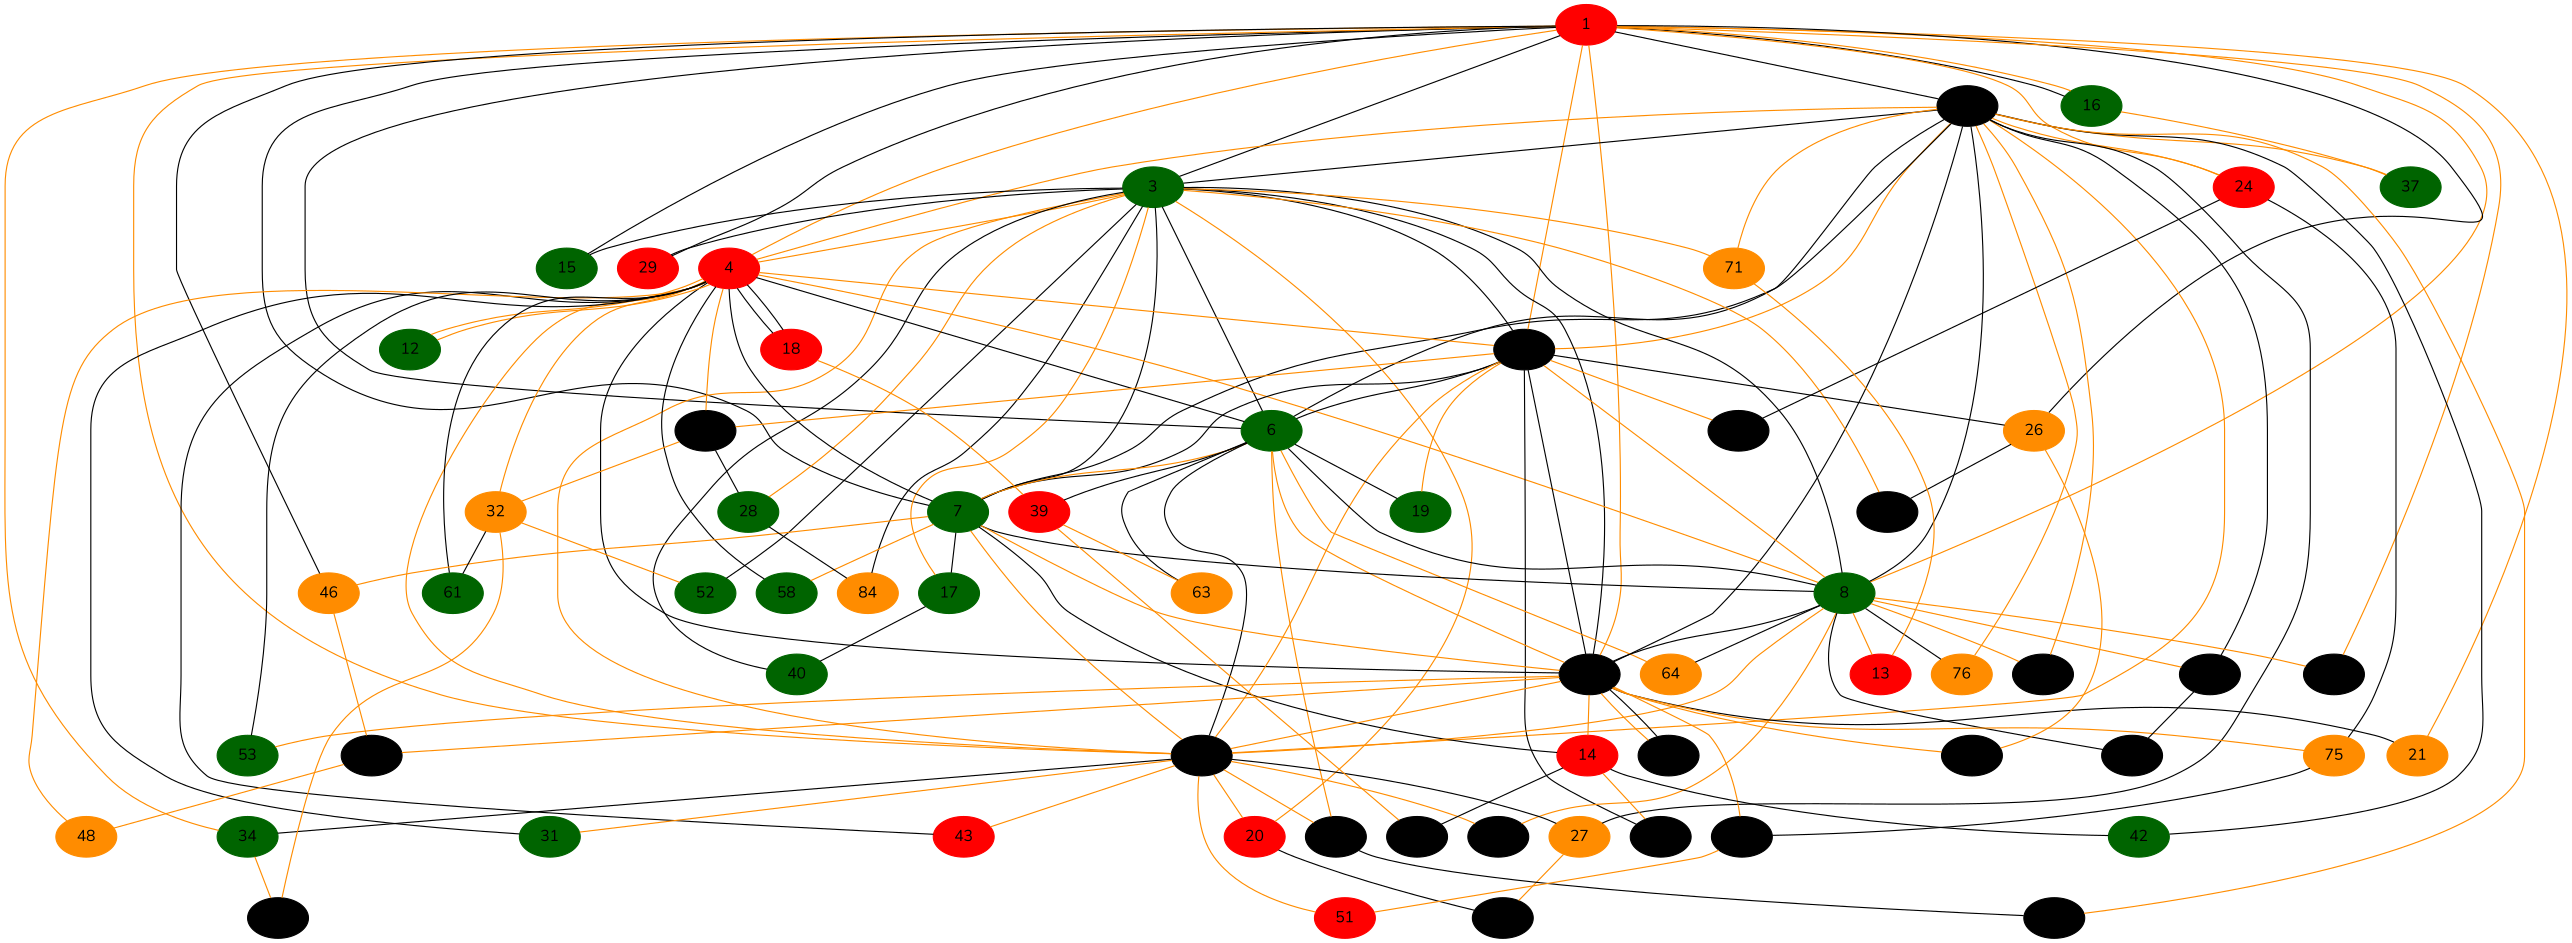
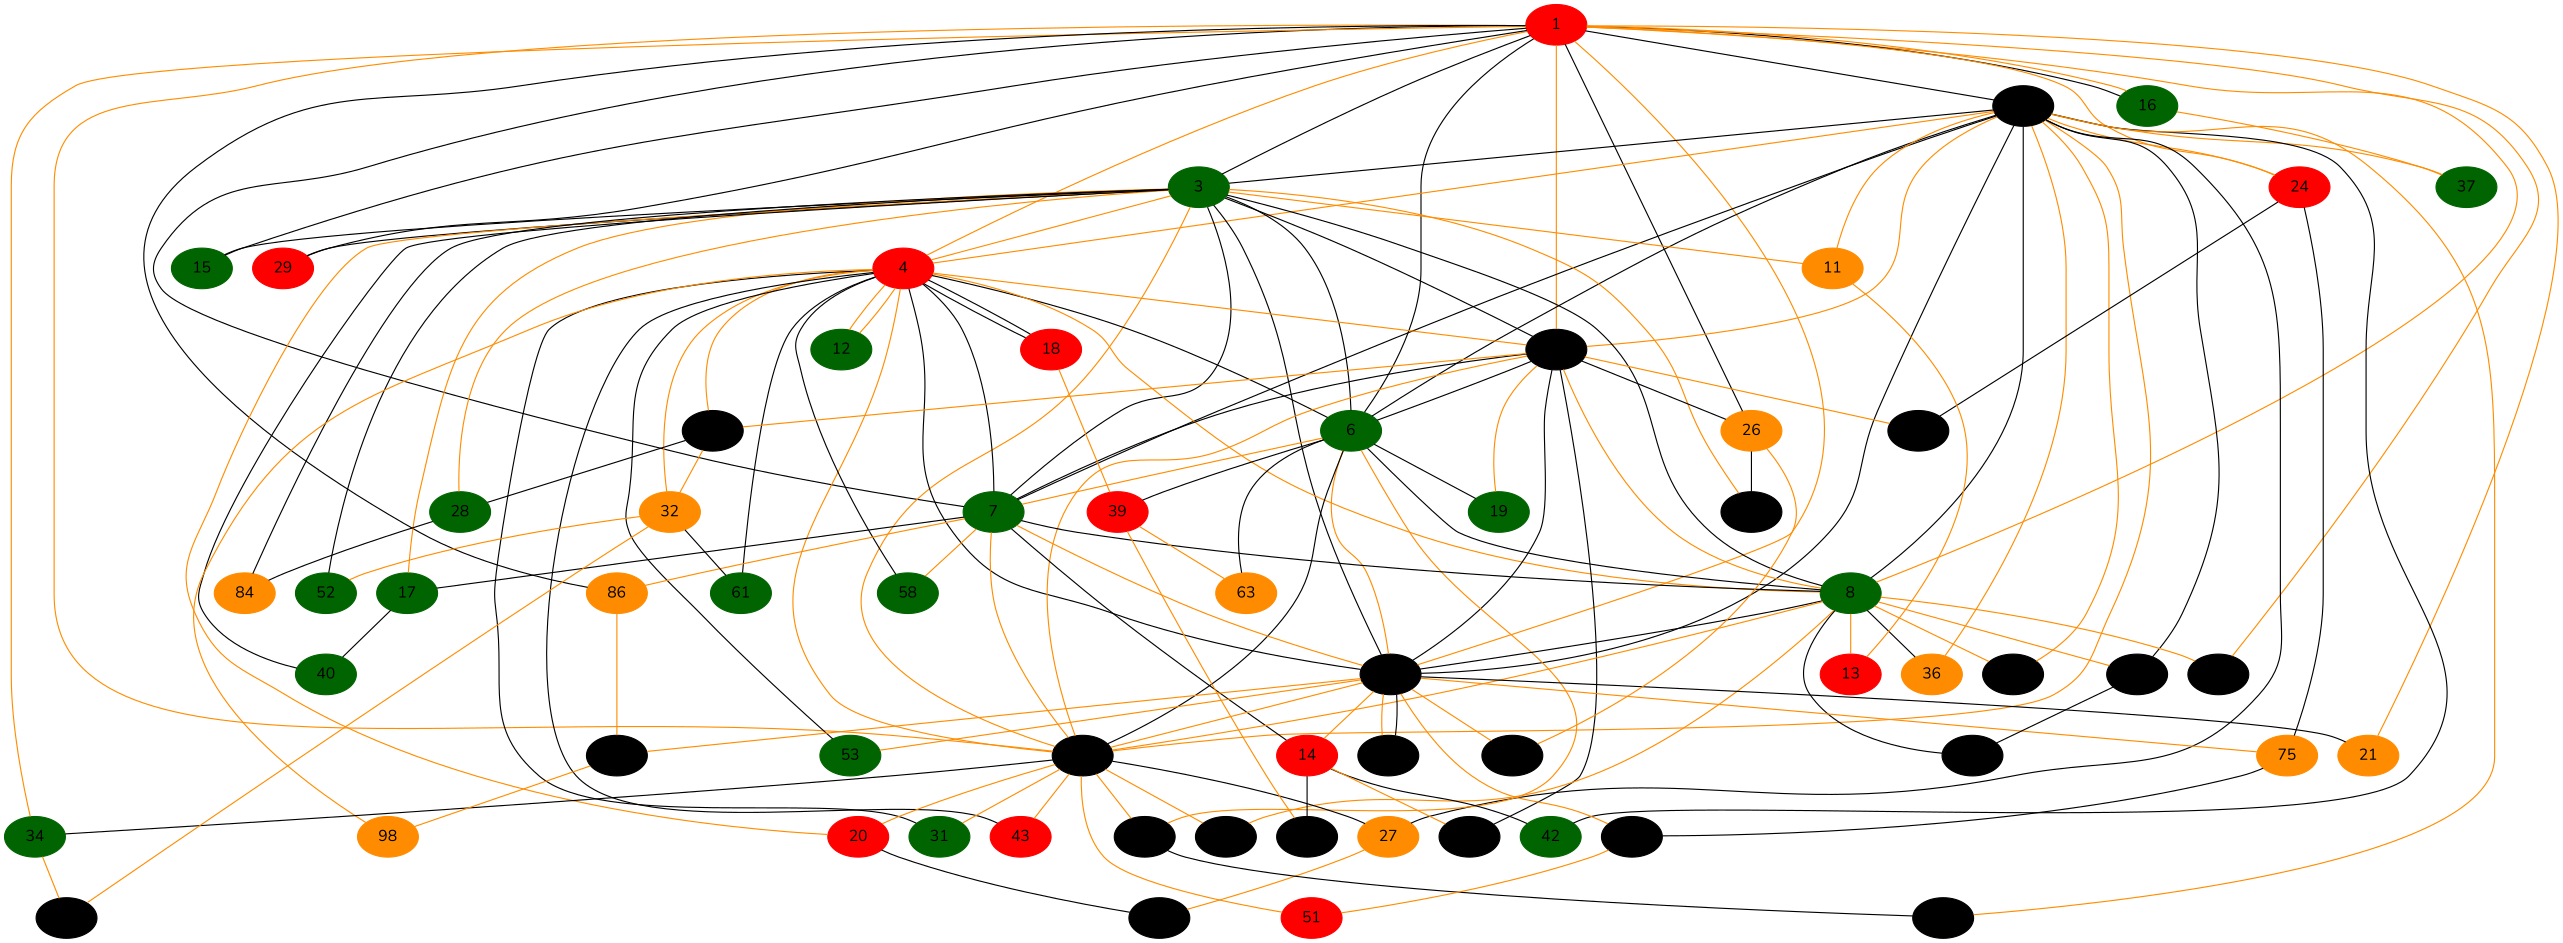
node "71": label "71" -> "11"
node "46": label "46" -> "86"
node "64": removed
node "76": label "76" -> "36"
node "48": label "48" -> "98"
